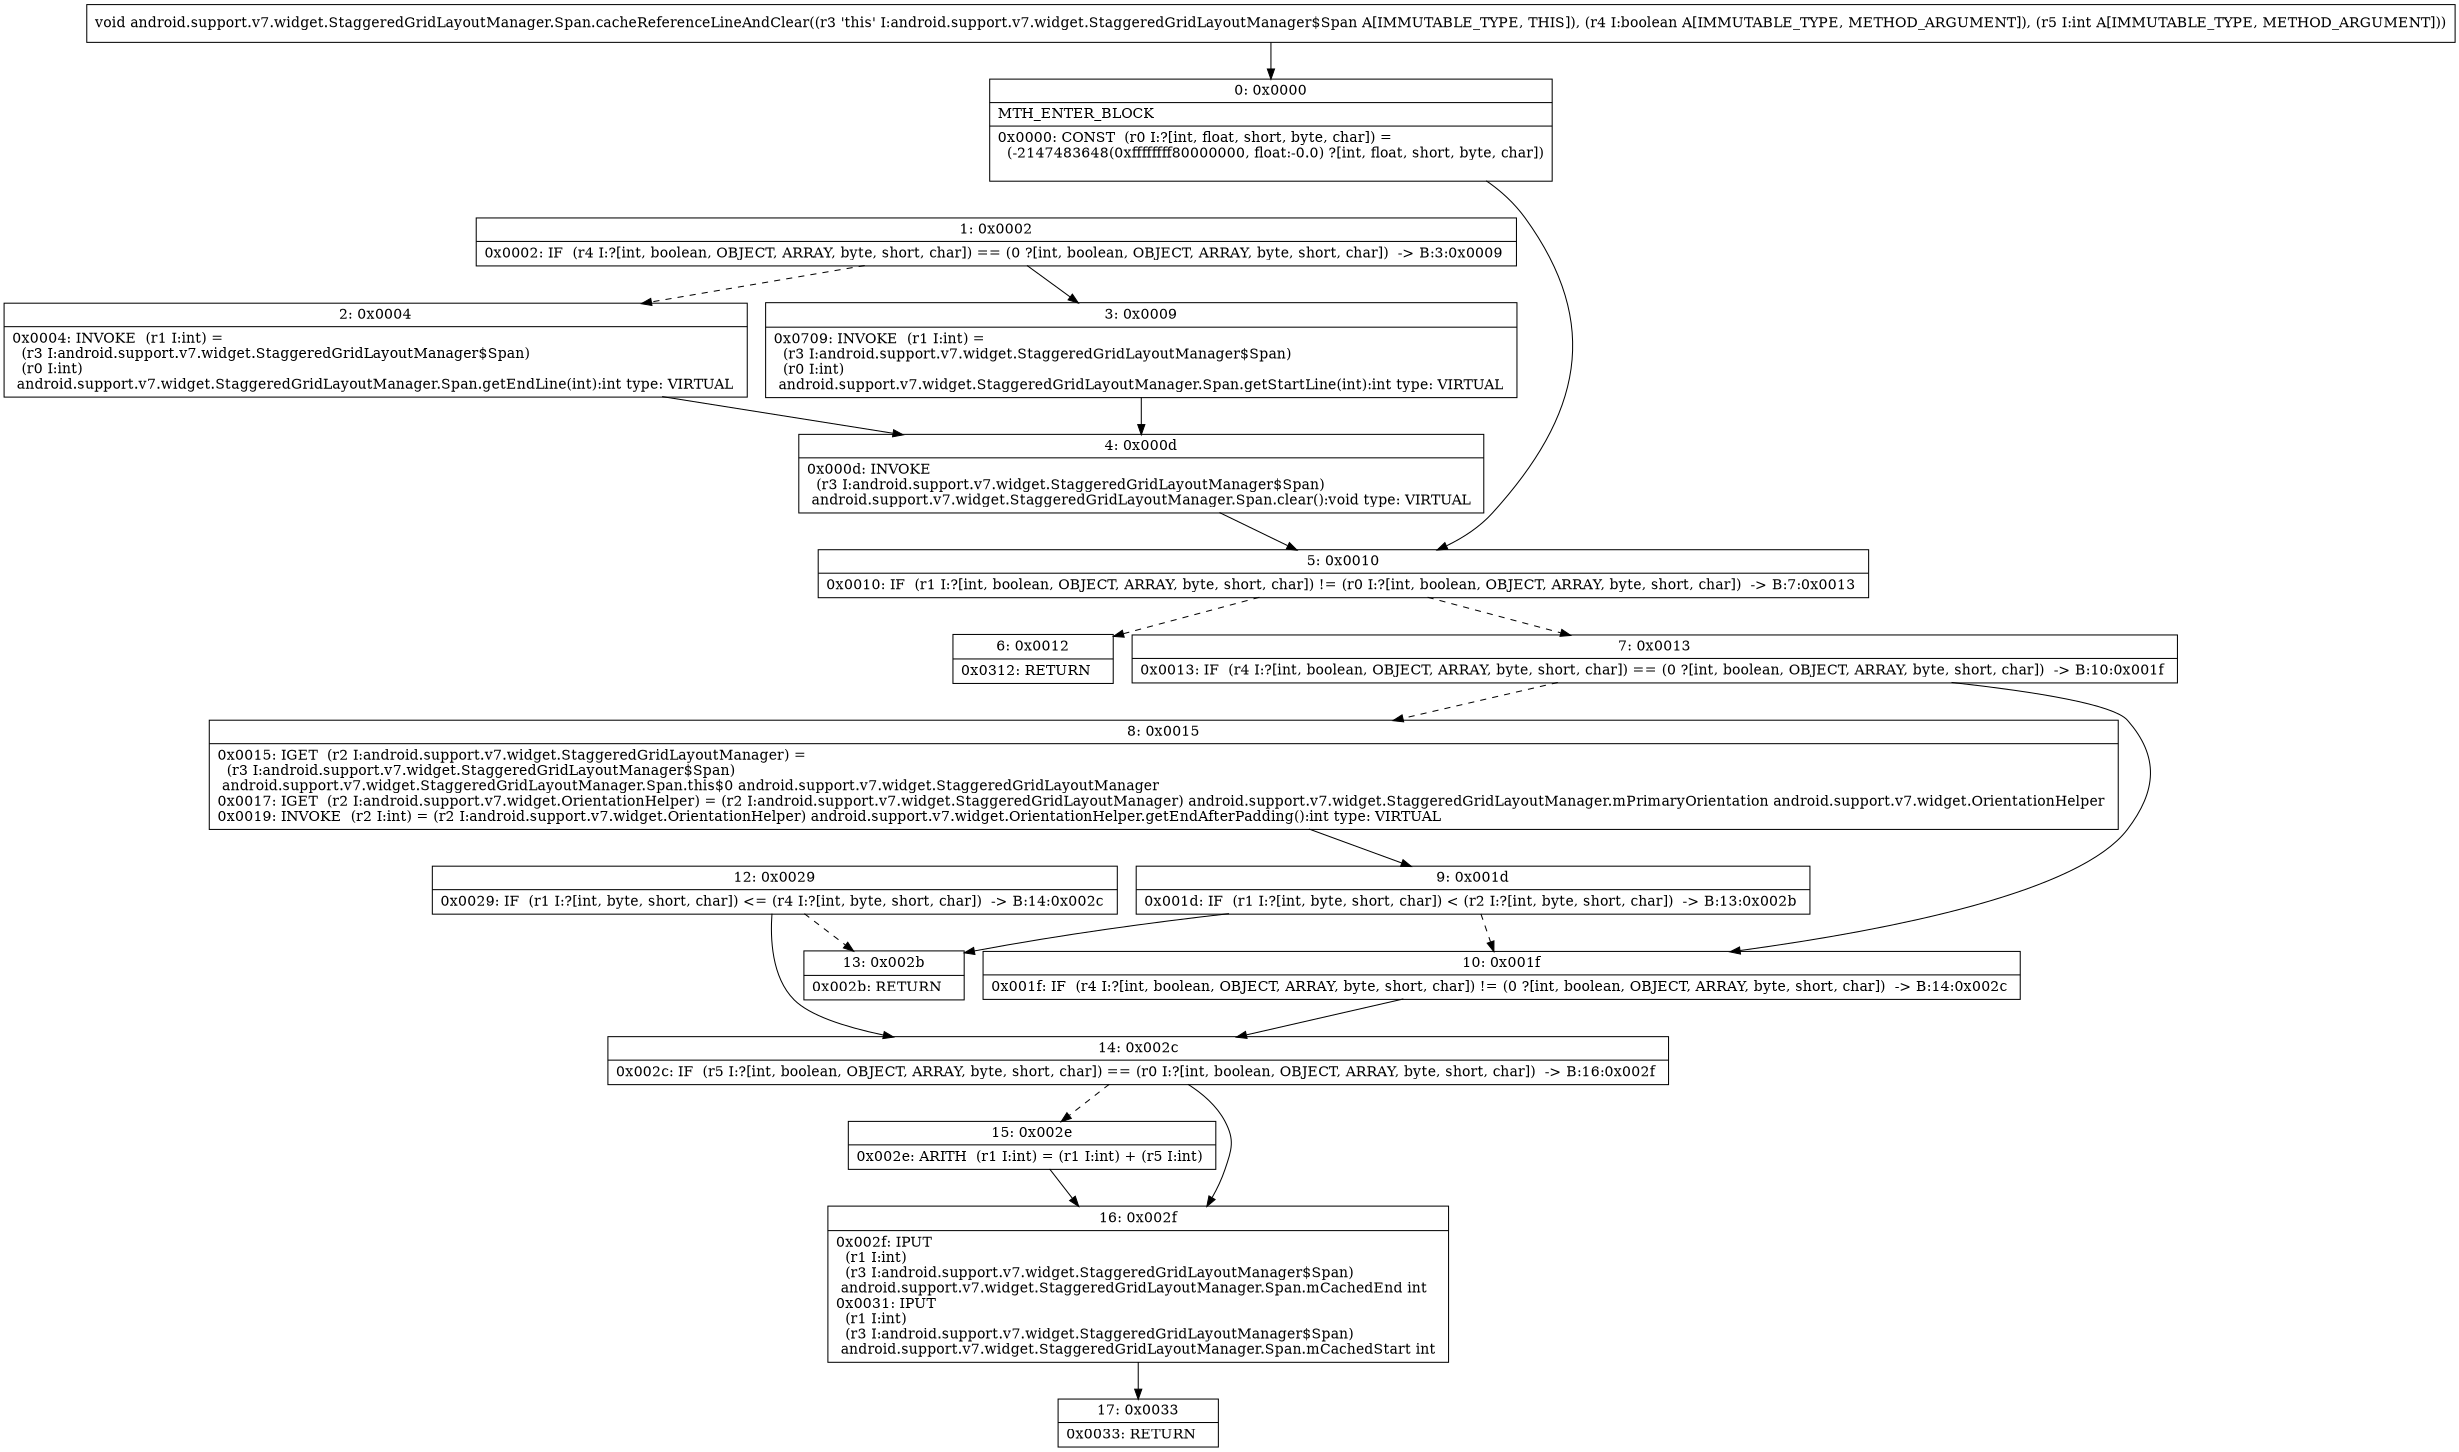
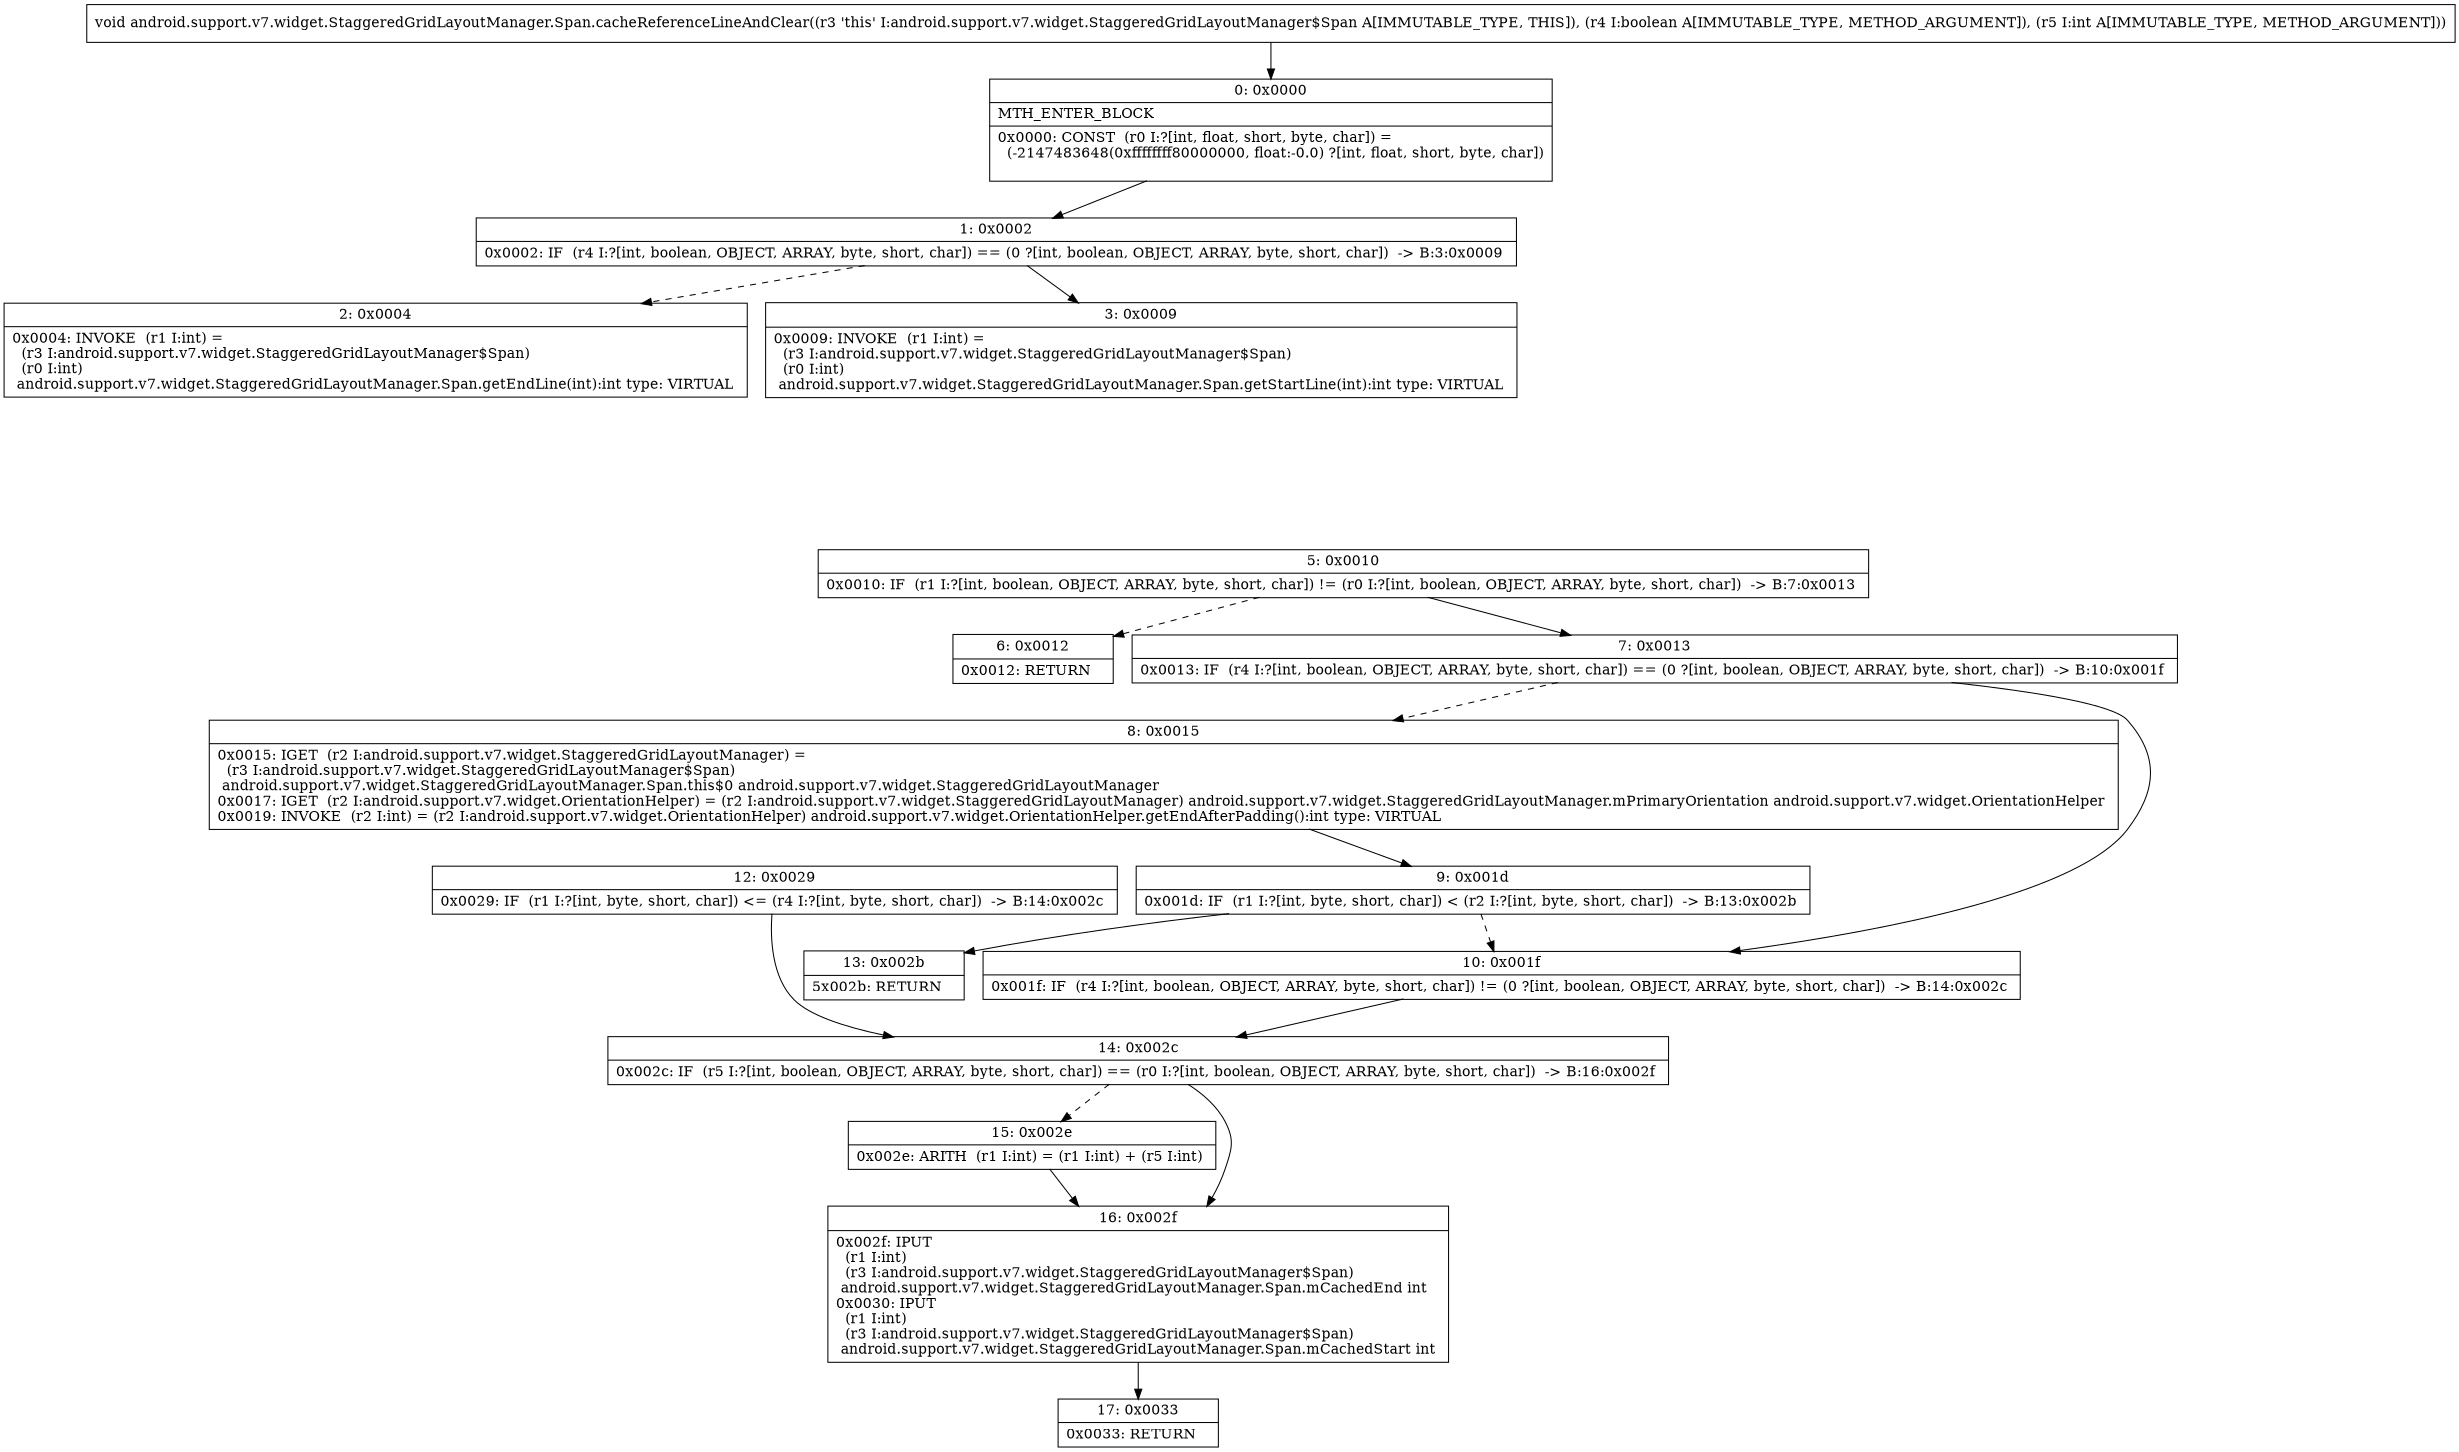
node "3: 0x0009": text "0x0709: INVOKE  (r1 I:int) =" -> "0x0009: INVOKE  (r1 I:int) ="
edge "0: 0x0000" -> "5: 0x0010": now "0: 0x0000" -> "1: 0x0002"
node "4: 0x000d": removed
edge "5: 0x0010" -> "7: 0x0013": style dashed -> solid
node "6: 0x0012": text "0x0312: RETURN" -> "0x0012: RETURN"
edge "12: 0x0029" -> "13: 0x002b": removed
node "13: 0x002b": text "0x002b: RETURN" -> "5x002b: RETURN"
node "16: 0x002f": text "0x0031: IPUT" -> "0x0030: IPUT"
